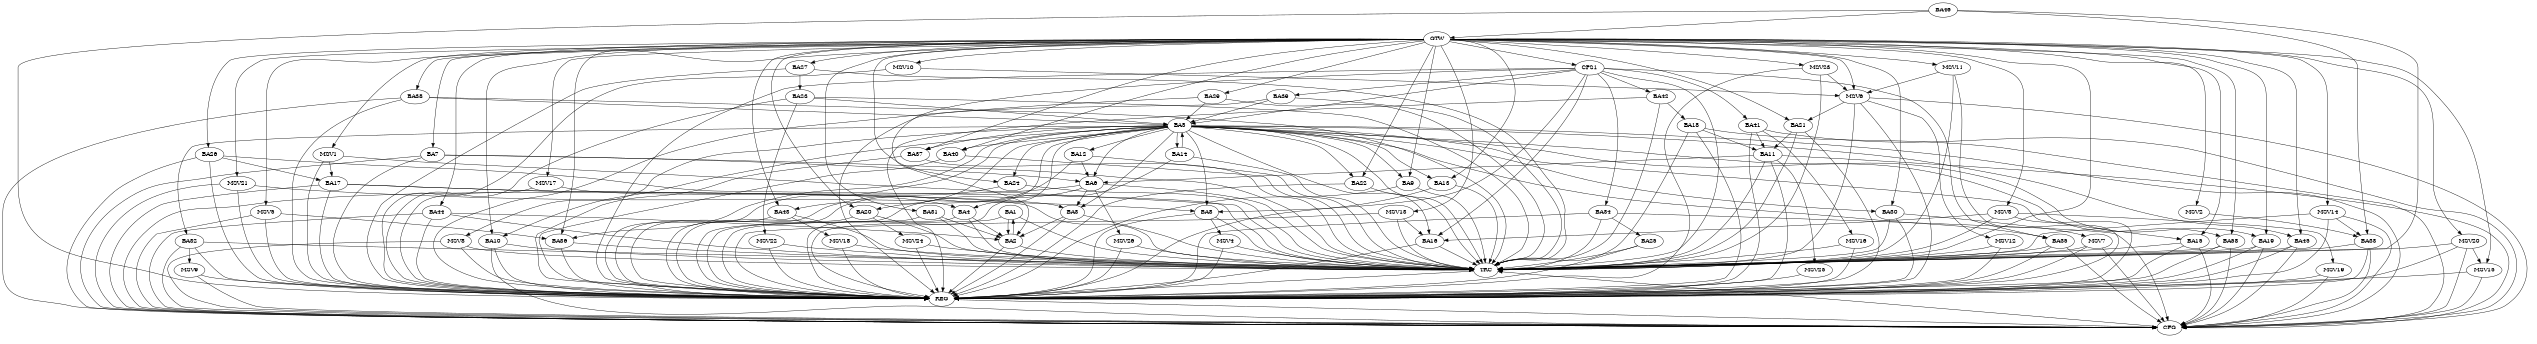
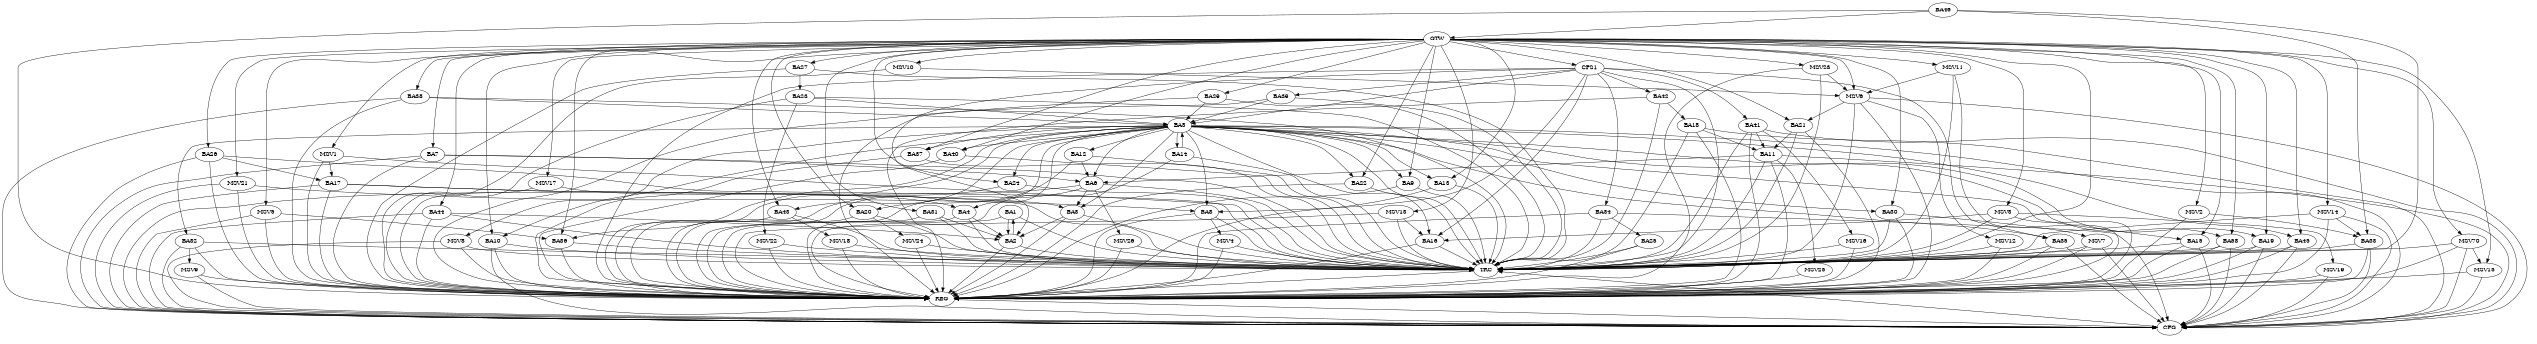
node "MSV20": label "MSV20" -> "MSV70"
edge "BA41" -> "TRC": added
edge "MSV2" -> "REG": added
